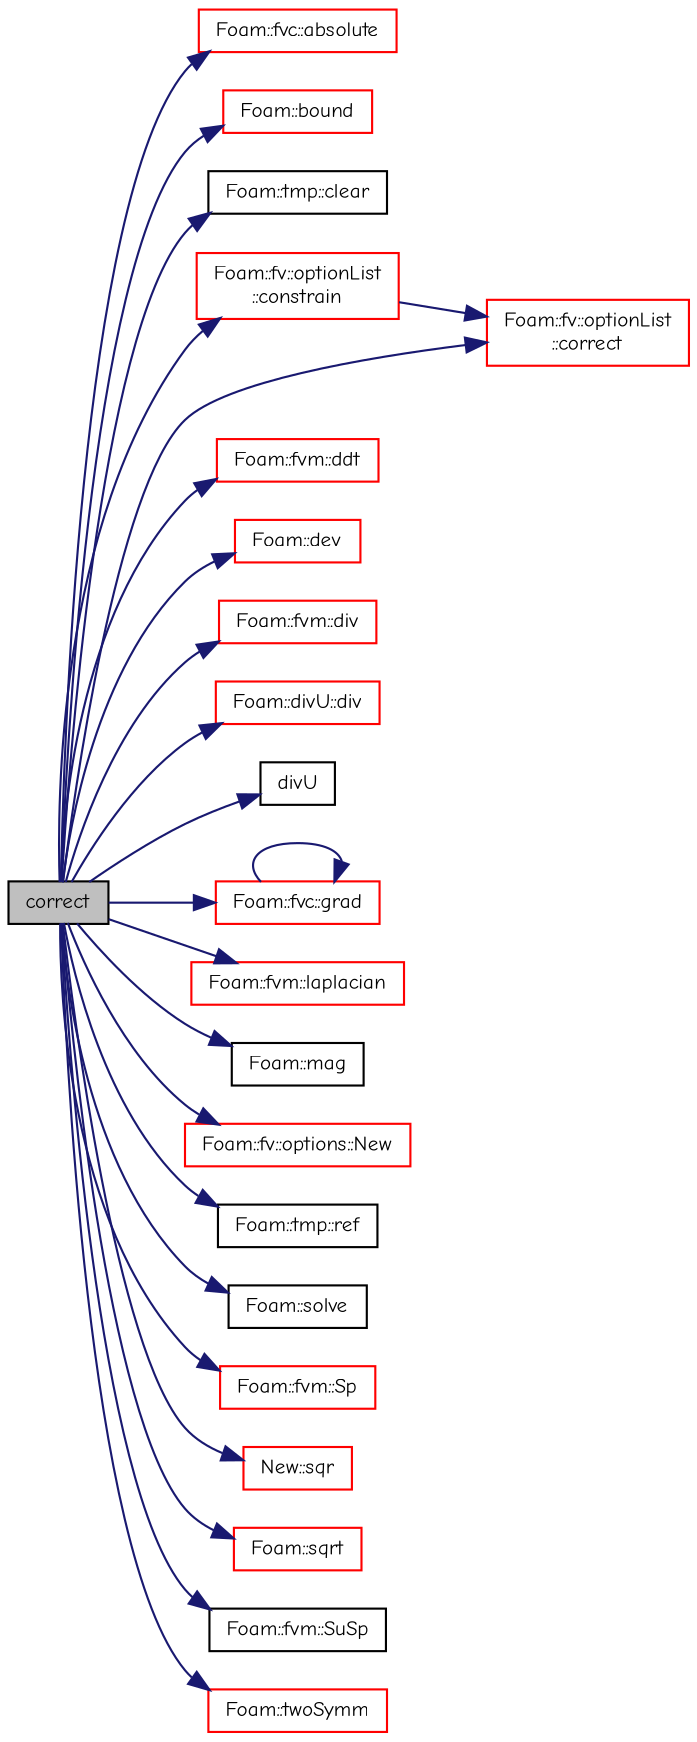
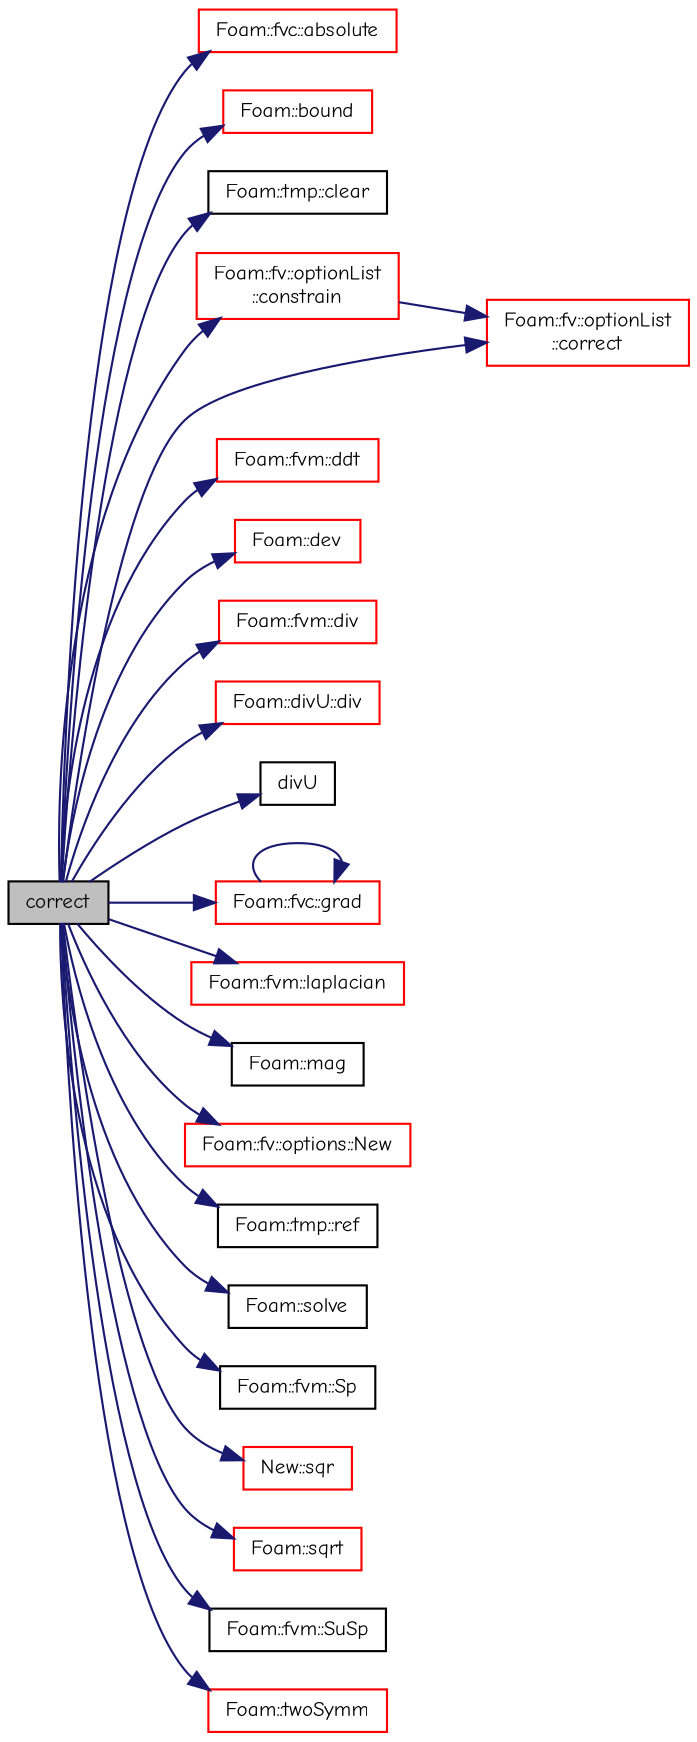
node "Foam::fvm::Sp": color red -> black
